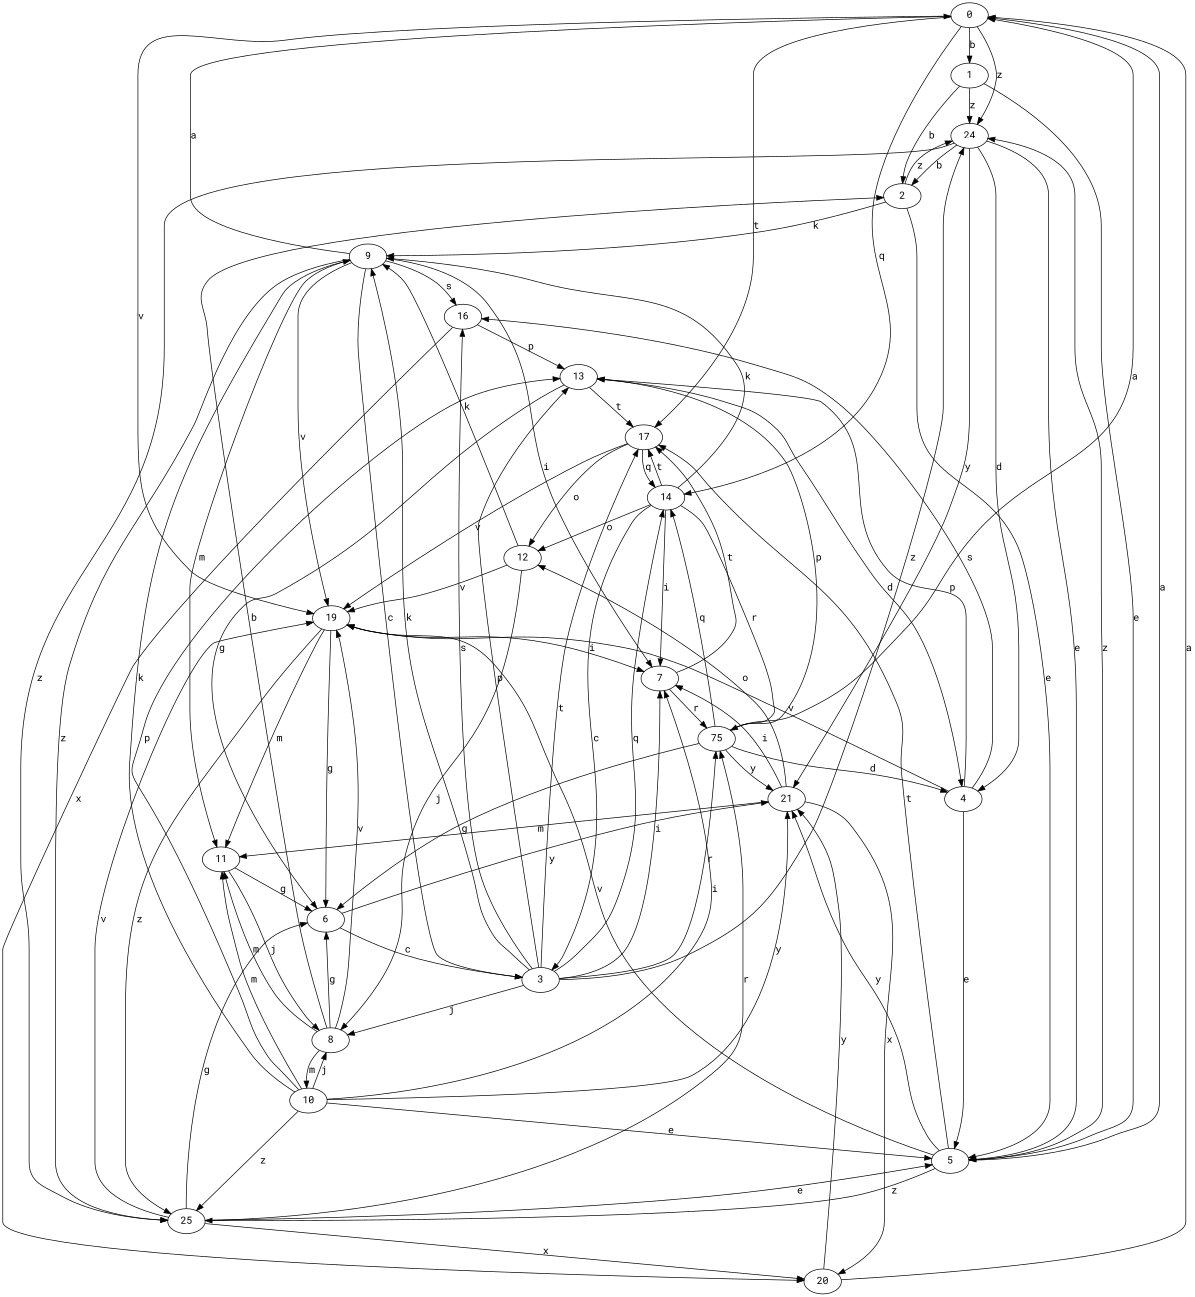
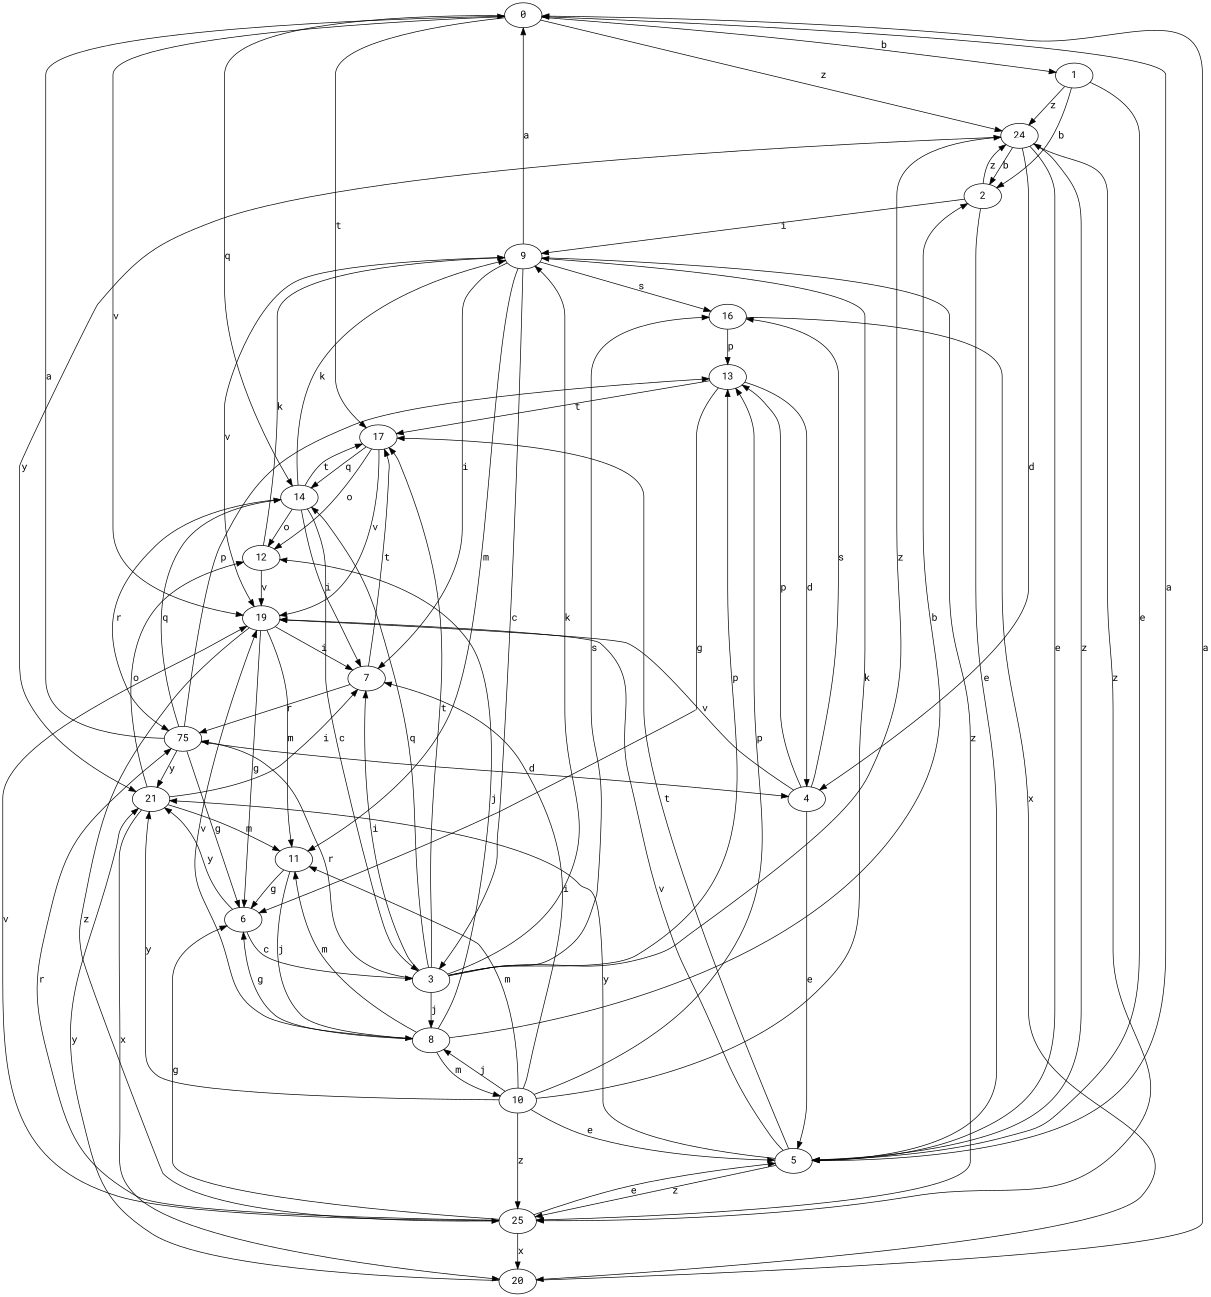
edge "2" -> "9": label "k" -> "i"
edge "12" -> "8": reversed
